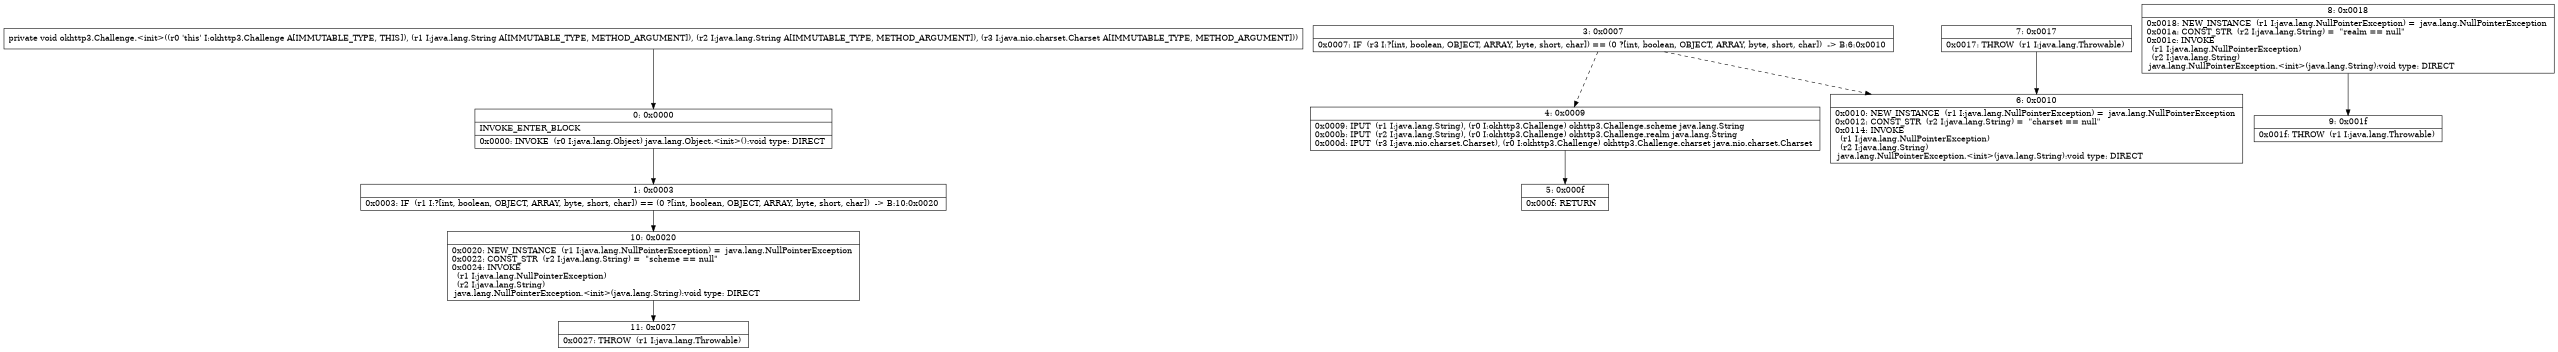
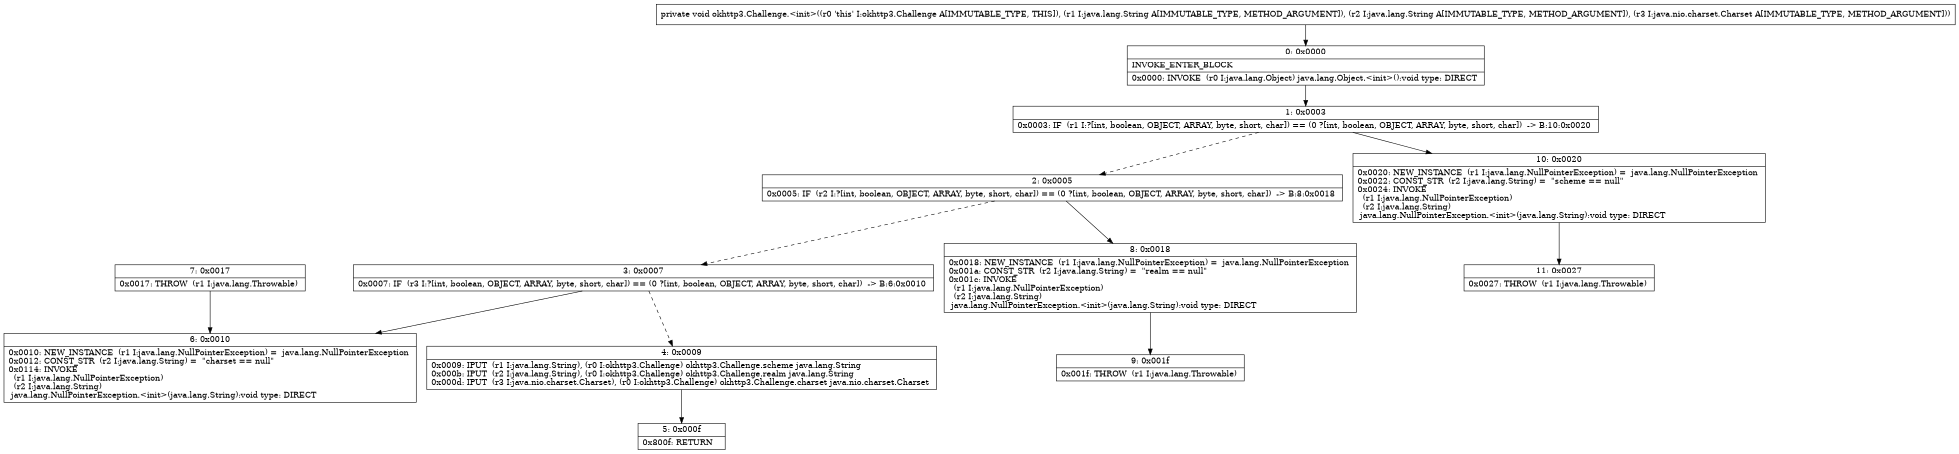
edge "3: 0x0007" -> "6: 0x0010": style dashed -> solid
node "2: 0x0005": added
node "5: 0x000f": text "0x000f: RETURN" -> "0x800f: RETURN"
